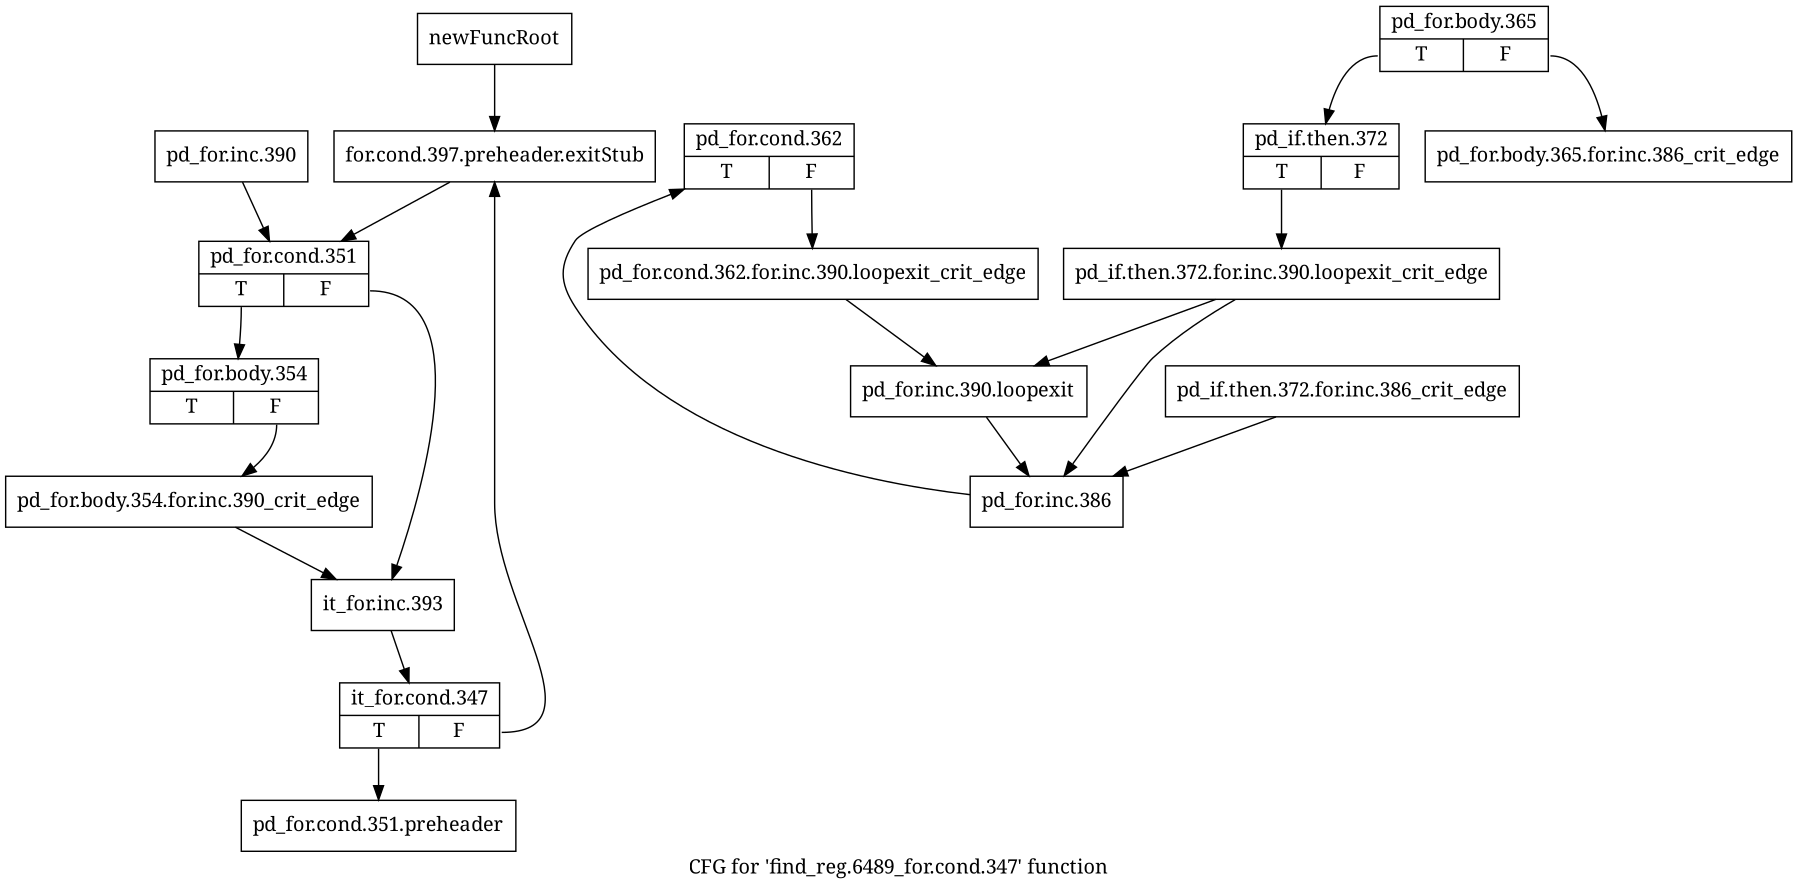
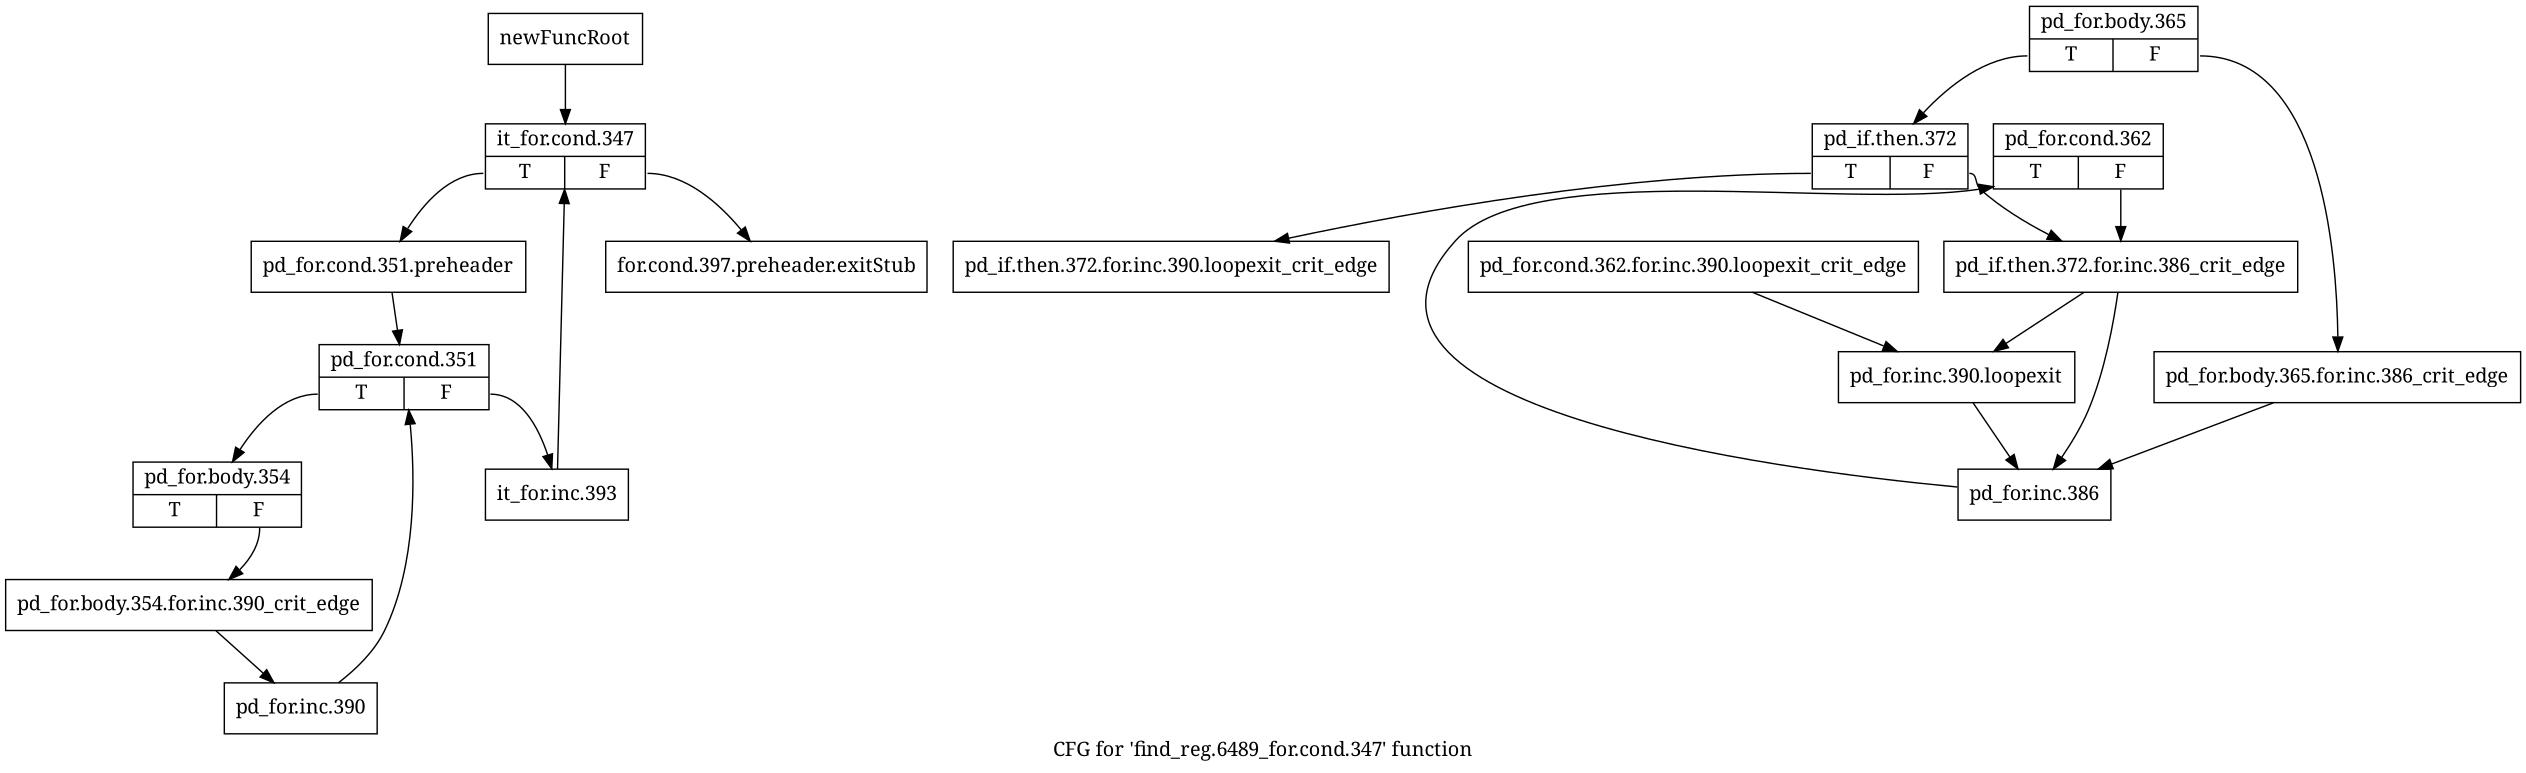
edge "newFuncRoot" -> "for.cond.397.preheader.exitStub": now "newFuncRoot" -> "it_for.cond.347"
edge "for.cond.397.preheader.exitStub" -> "pd_for.cond.351": now "pd_for.cond.351.preheader" -> "pd_for.cond.351"
edge "pd_if.then.372" -> "pd_if.then.372.for.inc.386_crit_edge": added
edge "pd_for.cond.362" -> "pd_for.cond.362.for.inc.390.loopexit_crit_edge": now "pd_for.cond.362" -> "pd_if.then.372.for.inc.386_crit_edge"
edge "pd_if.then.372.for.inc.390.loopexit_crit_edge" -> "pd_for.inc.390.loopexit": now "pd_if.then.372.for.inc.386_crit_edge" -> "pd_for.inc.390.loopexit"
edge "pd_if.then.372.for.inc.390.loopexit_crit_edge" -> "pd_for.inc.386": now "pd_for.body.365.for.inc.386_crit_edge" -> "pd_for.inc.386"
edge "pd_for.body.354.for.inc.390_crit_edge" -> "it_for.inc.393": now "pd_for.body.354.for.inc.390_crit_edge" -> "pd_for.inc.390"
